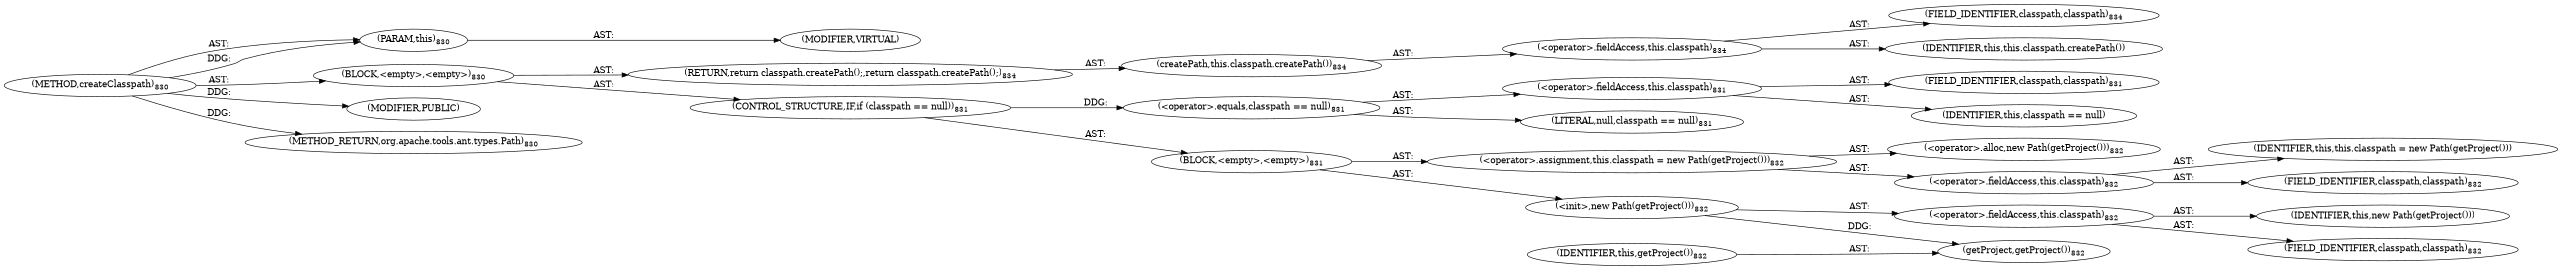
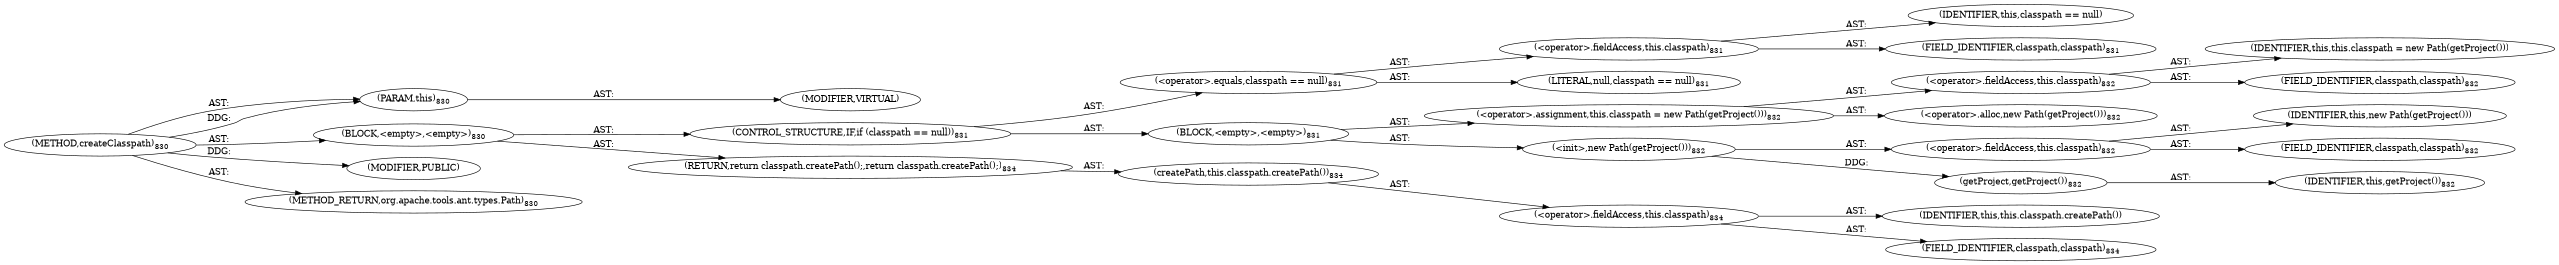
edge "(CONTROL_STRUCTURE,IF,if (classpath == null))" -> "(<operator>.equals,classpath == null)": label "DDG: " -> "AST: "
edge "(METHOD,createClasspath)" -> "(METHOD_RETURN,org.apache.tools.ant.types.Path)": label "DDG: " -> "AST: "
edge "(IDENTIFIER,this,getProject())" -> "(getProject,getProject())": reversed
